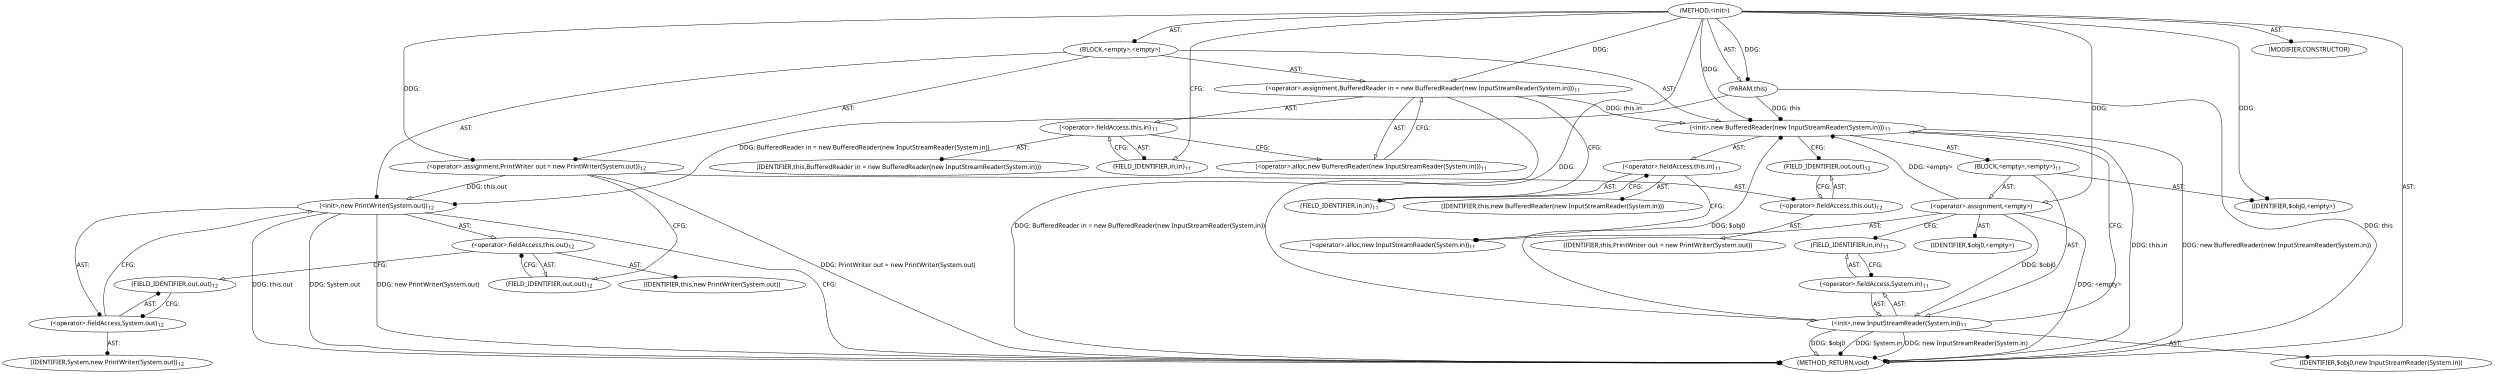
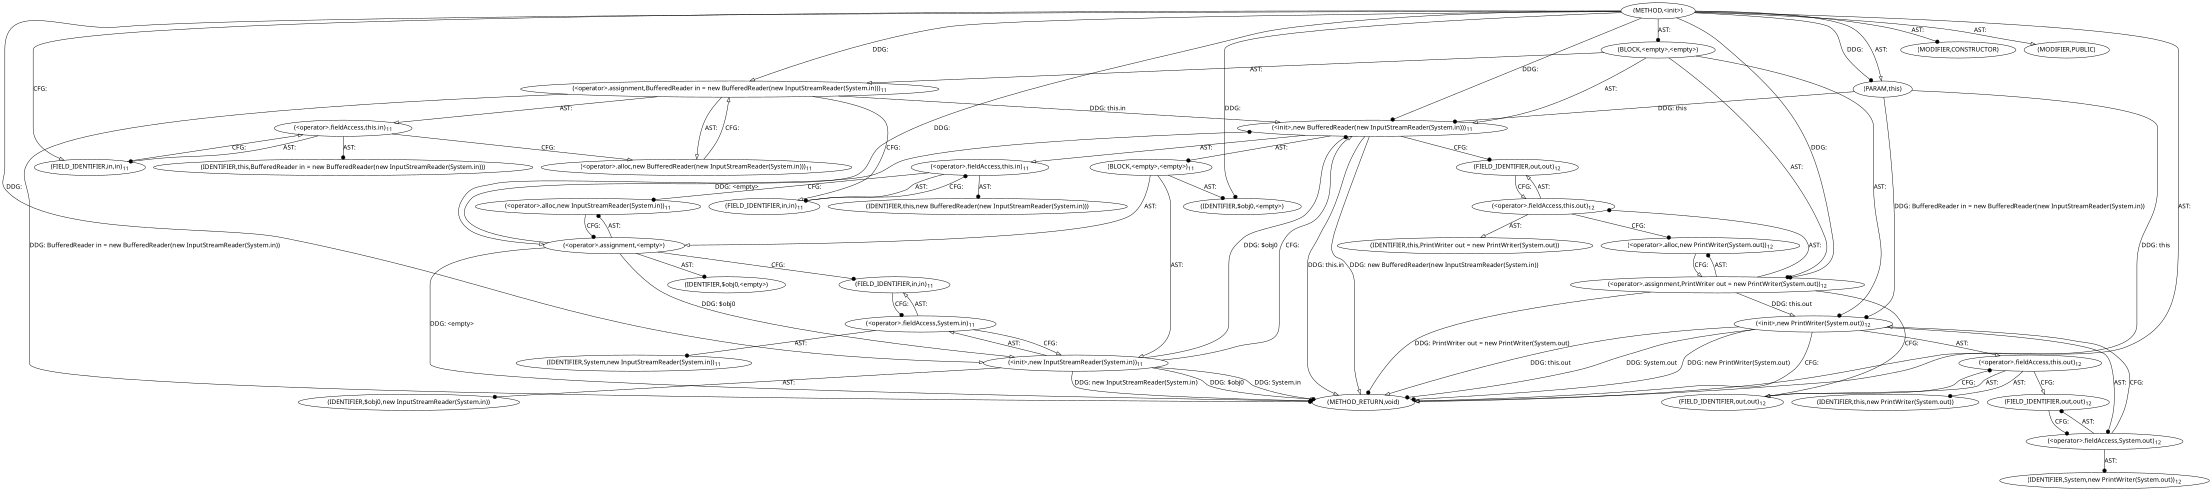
node "(MODIFIER,PUBLIC)": added
edge "(<operator>.alloc,new InputStreamReader(System.in))" -> "(<operator>.assignment,<empty>)": added, label "CFG:"
node "(<operator>.alloc,new PrintWriter(System.out))": added
edge "(<operator>.fieldAccess,System.in)" -> "(<init>,new InputStreamReader(System.in))": label "AST: " -> "CFG: "
node "(IDENTIFIER,System,new InputStreamReader(System.in))": added
